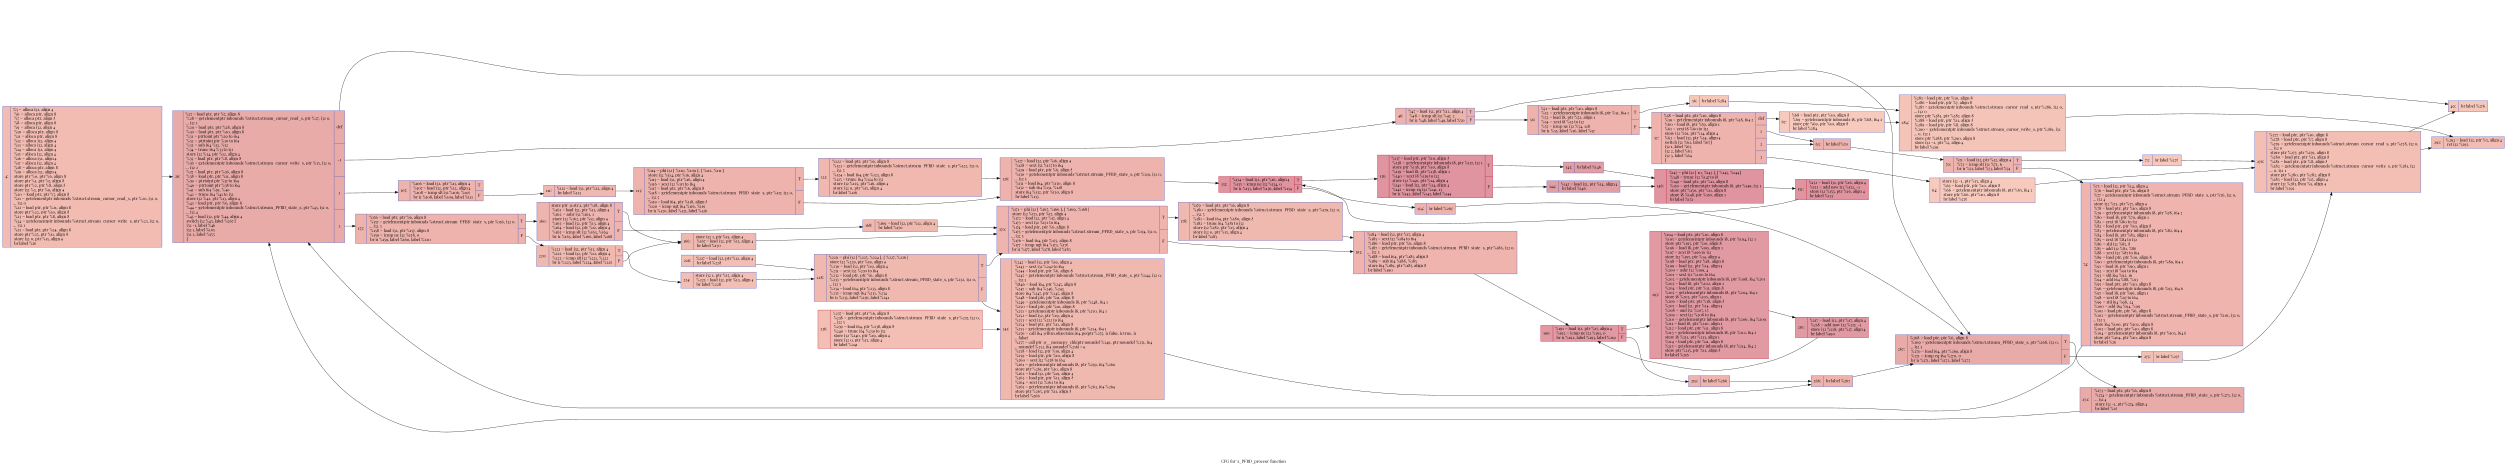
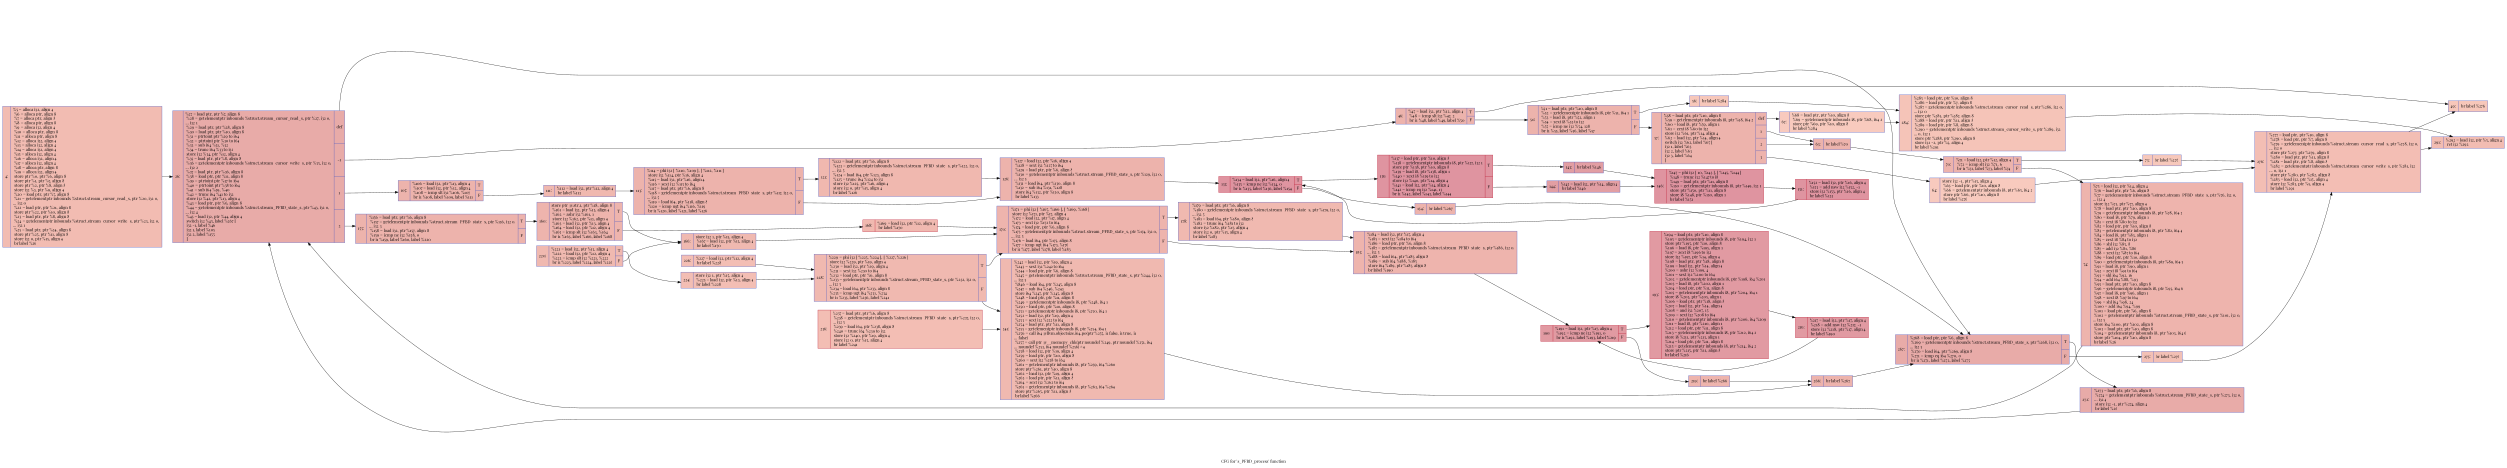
node "276:": text "store i32 %283, llvm %5, align 4" -> "store i32 %283, ptr %5, align 4"
node "168:": color #3d50c3ff -> #b70d28ff
edge "155:" -> "220:": removed
